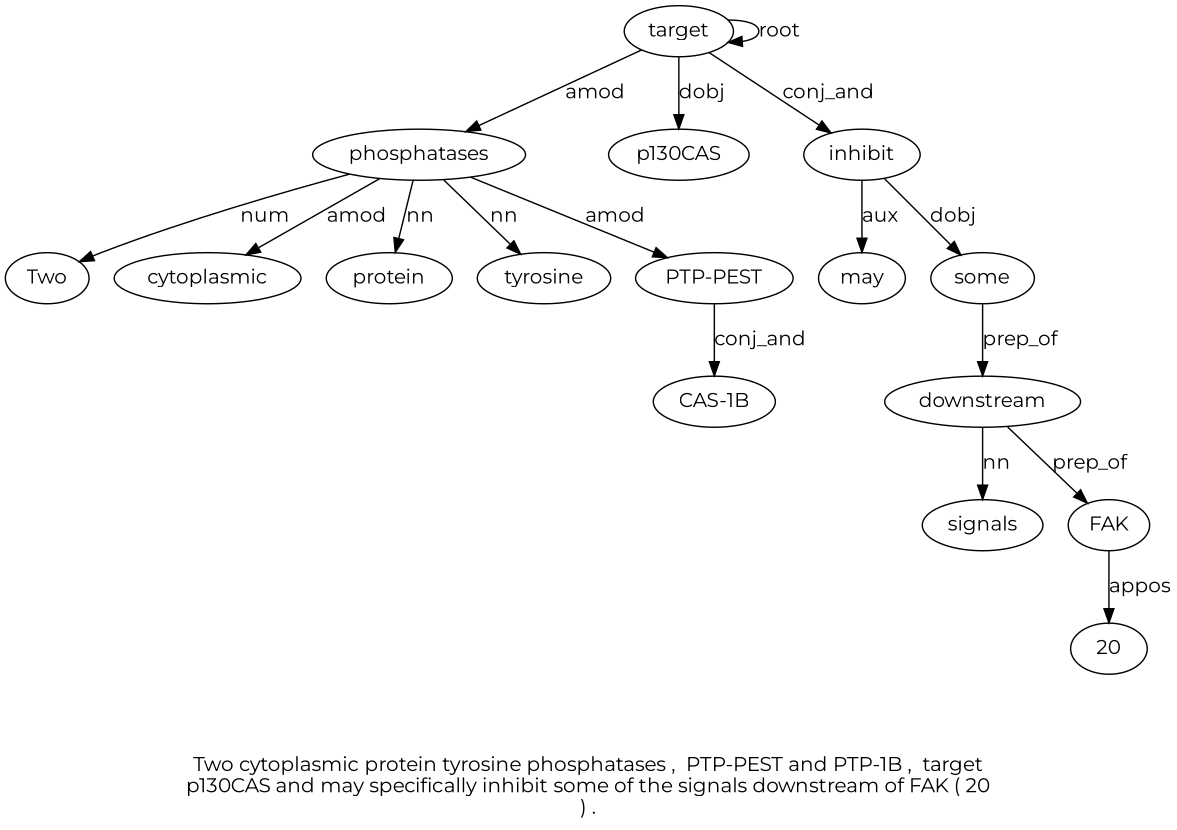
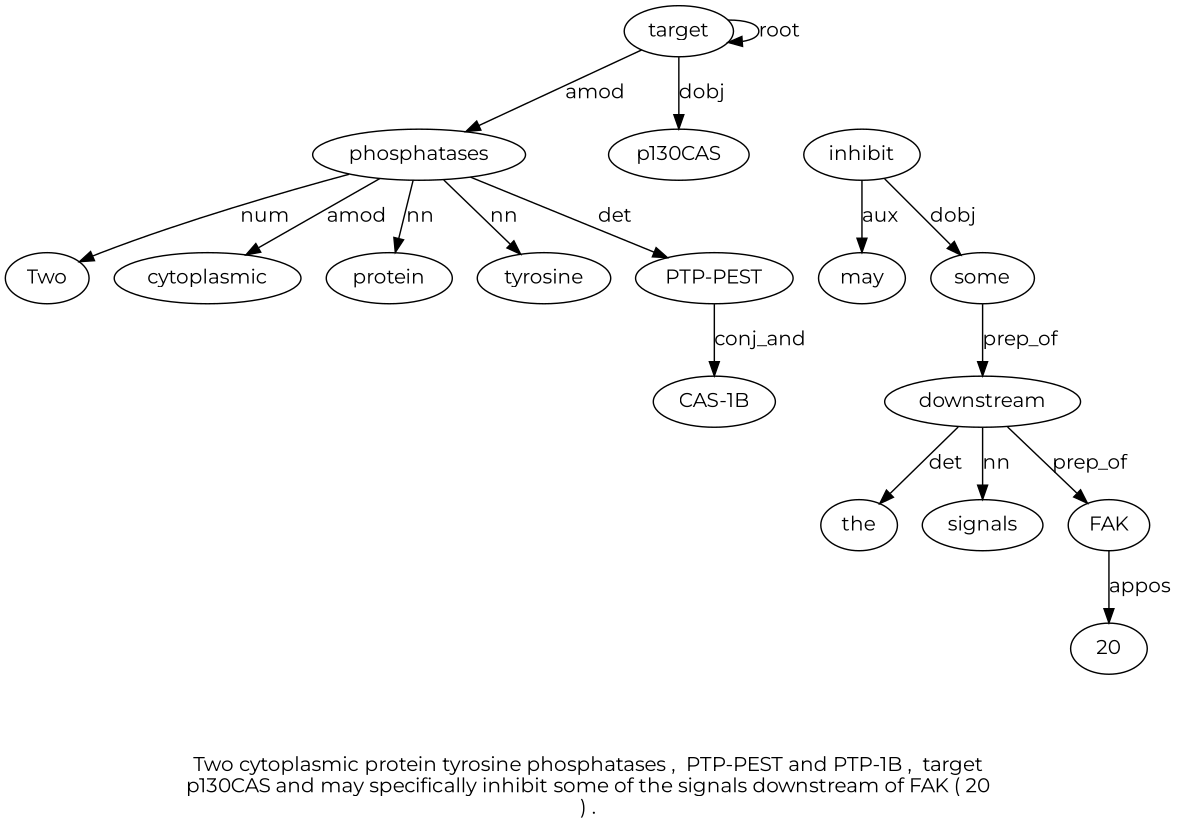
edge "target" -> "inhibit": removed, label "conj_and"
edge "phosphatases" -> "PTP-PEST": label "amod" -> "det"
node "the": added
